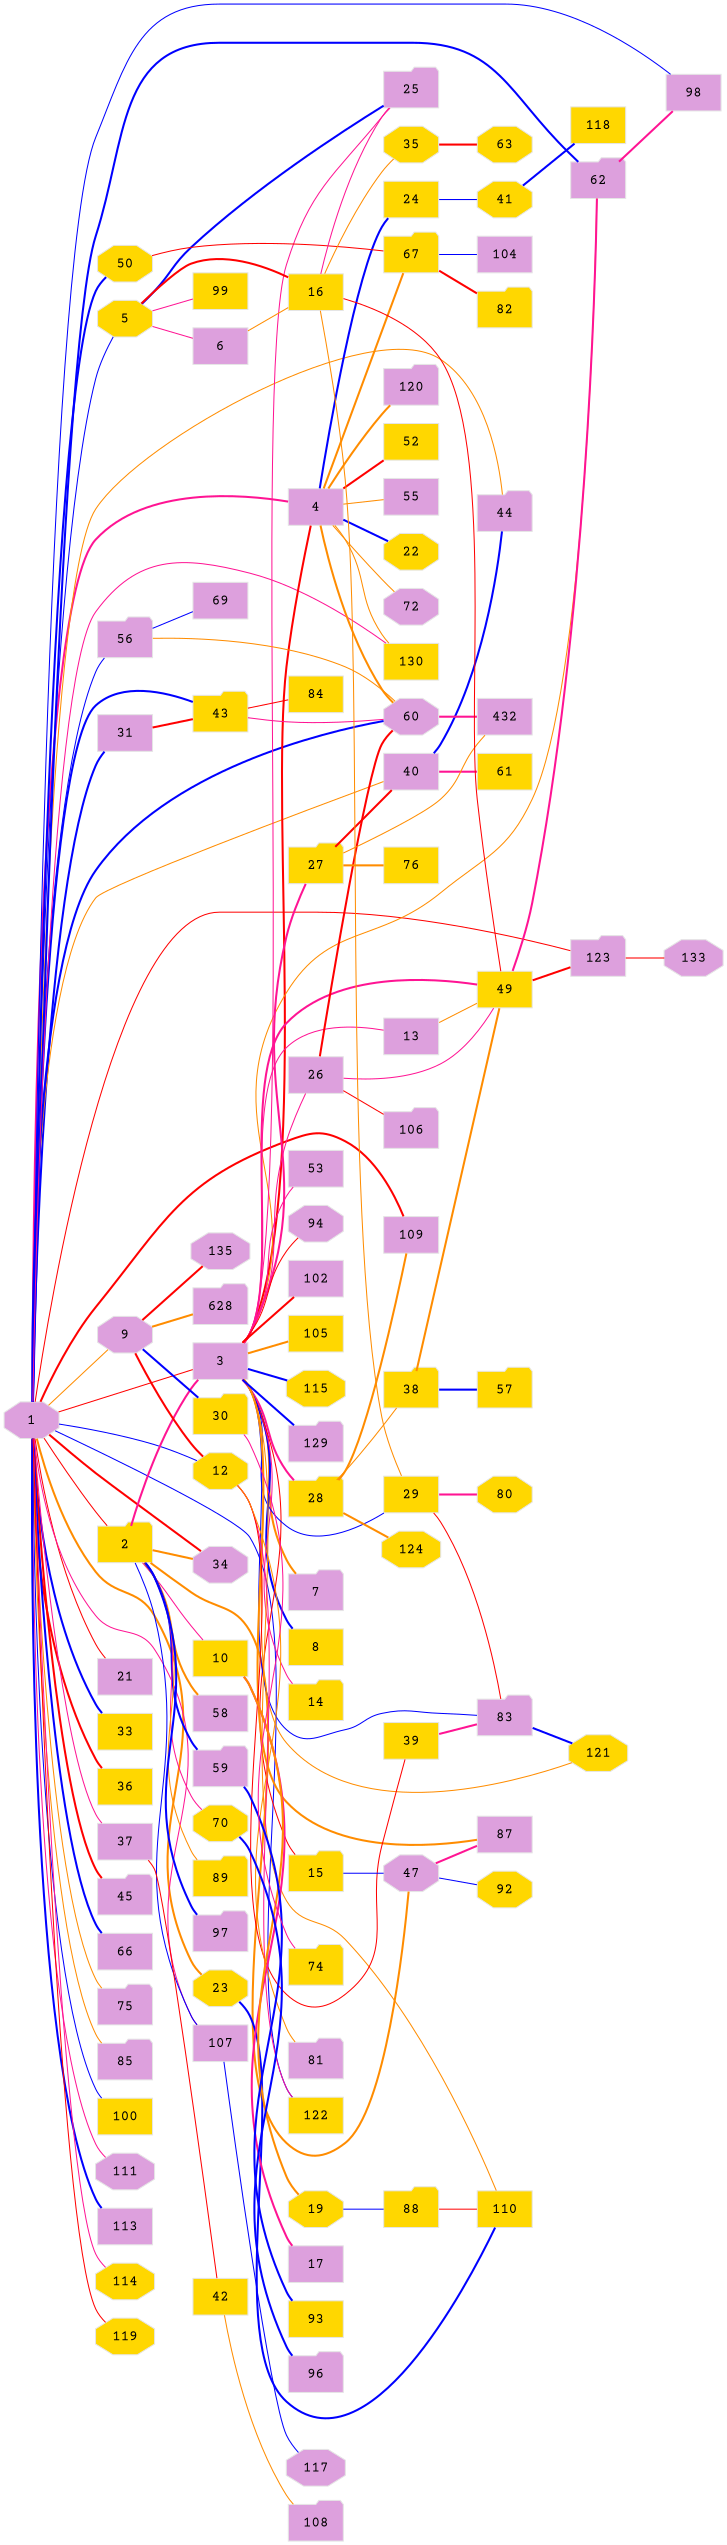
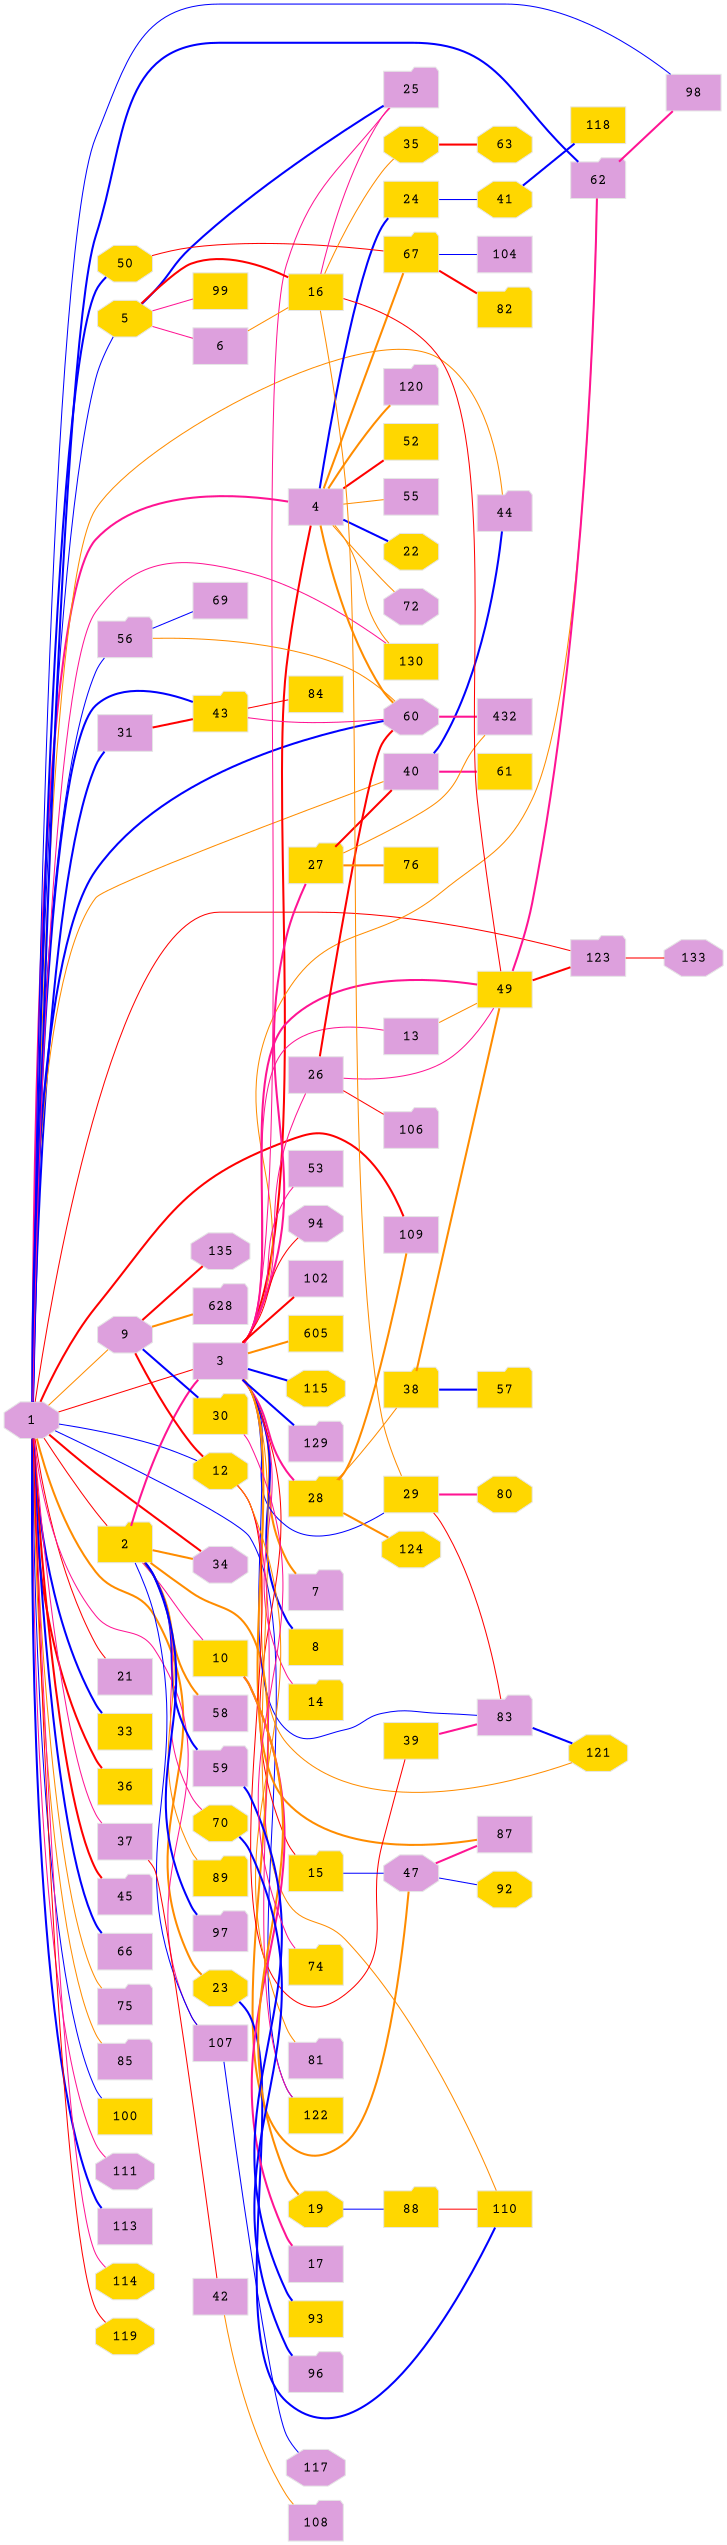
node "105": label "105" -> "605"
node "42": fillcolor gold -> plum
